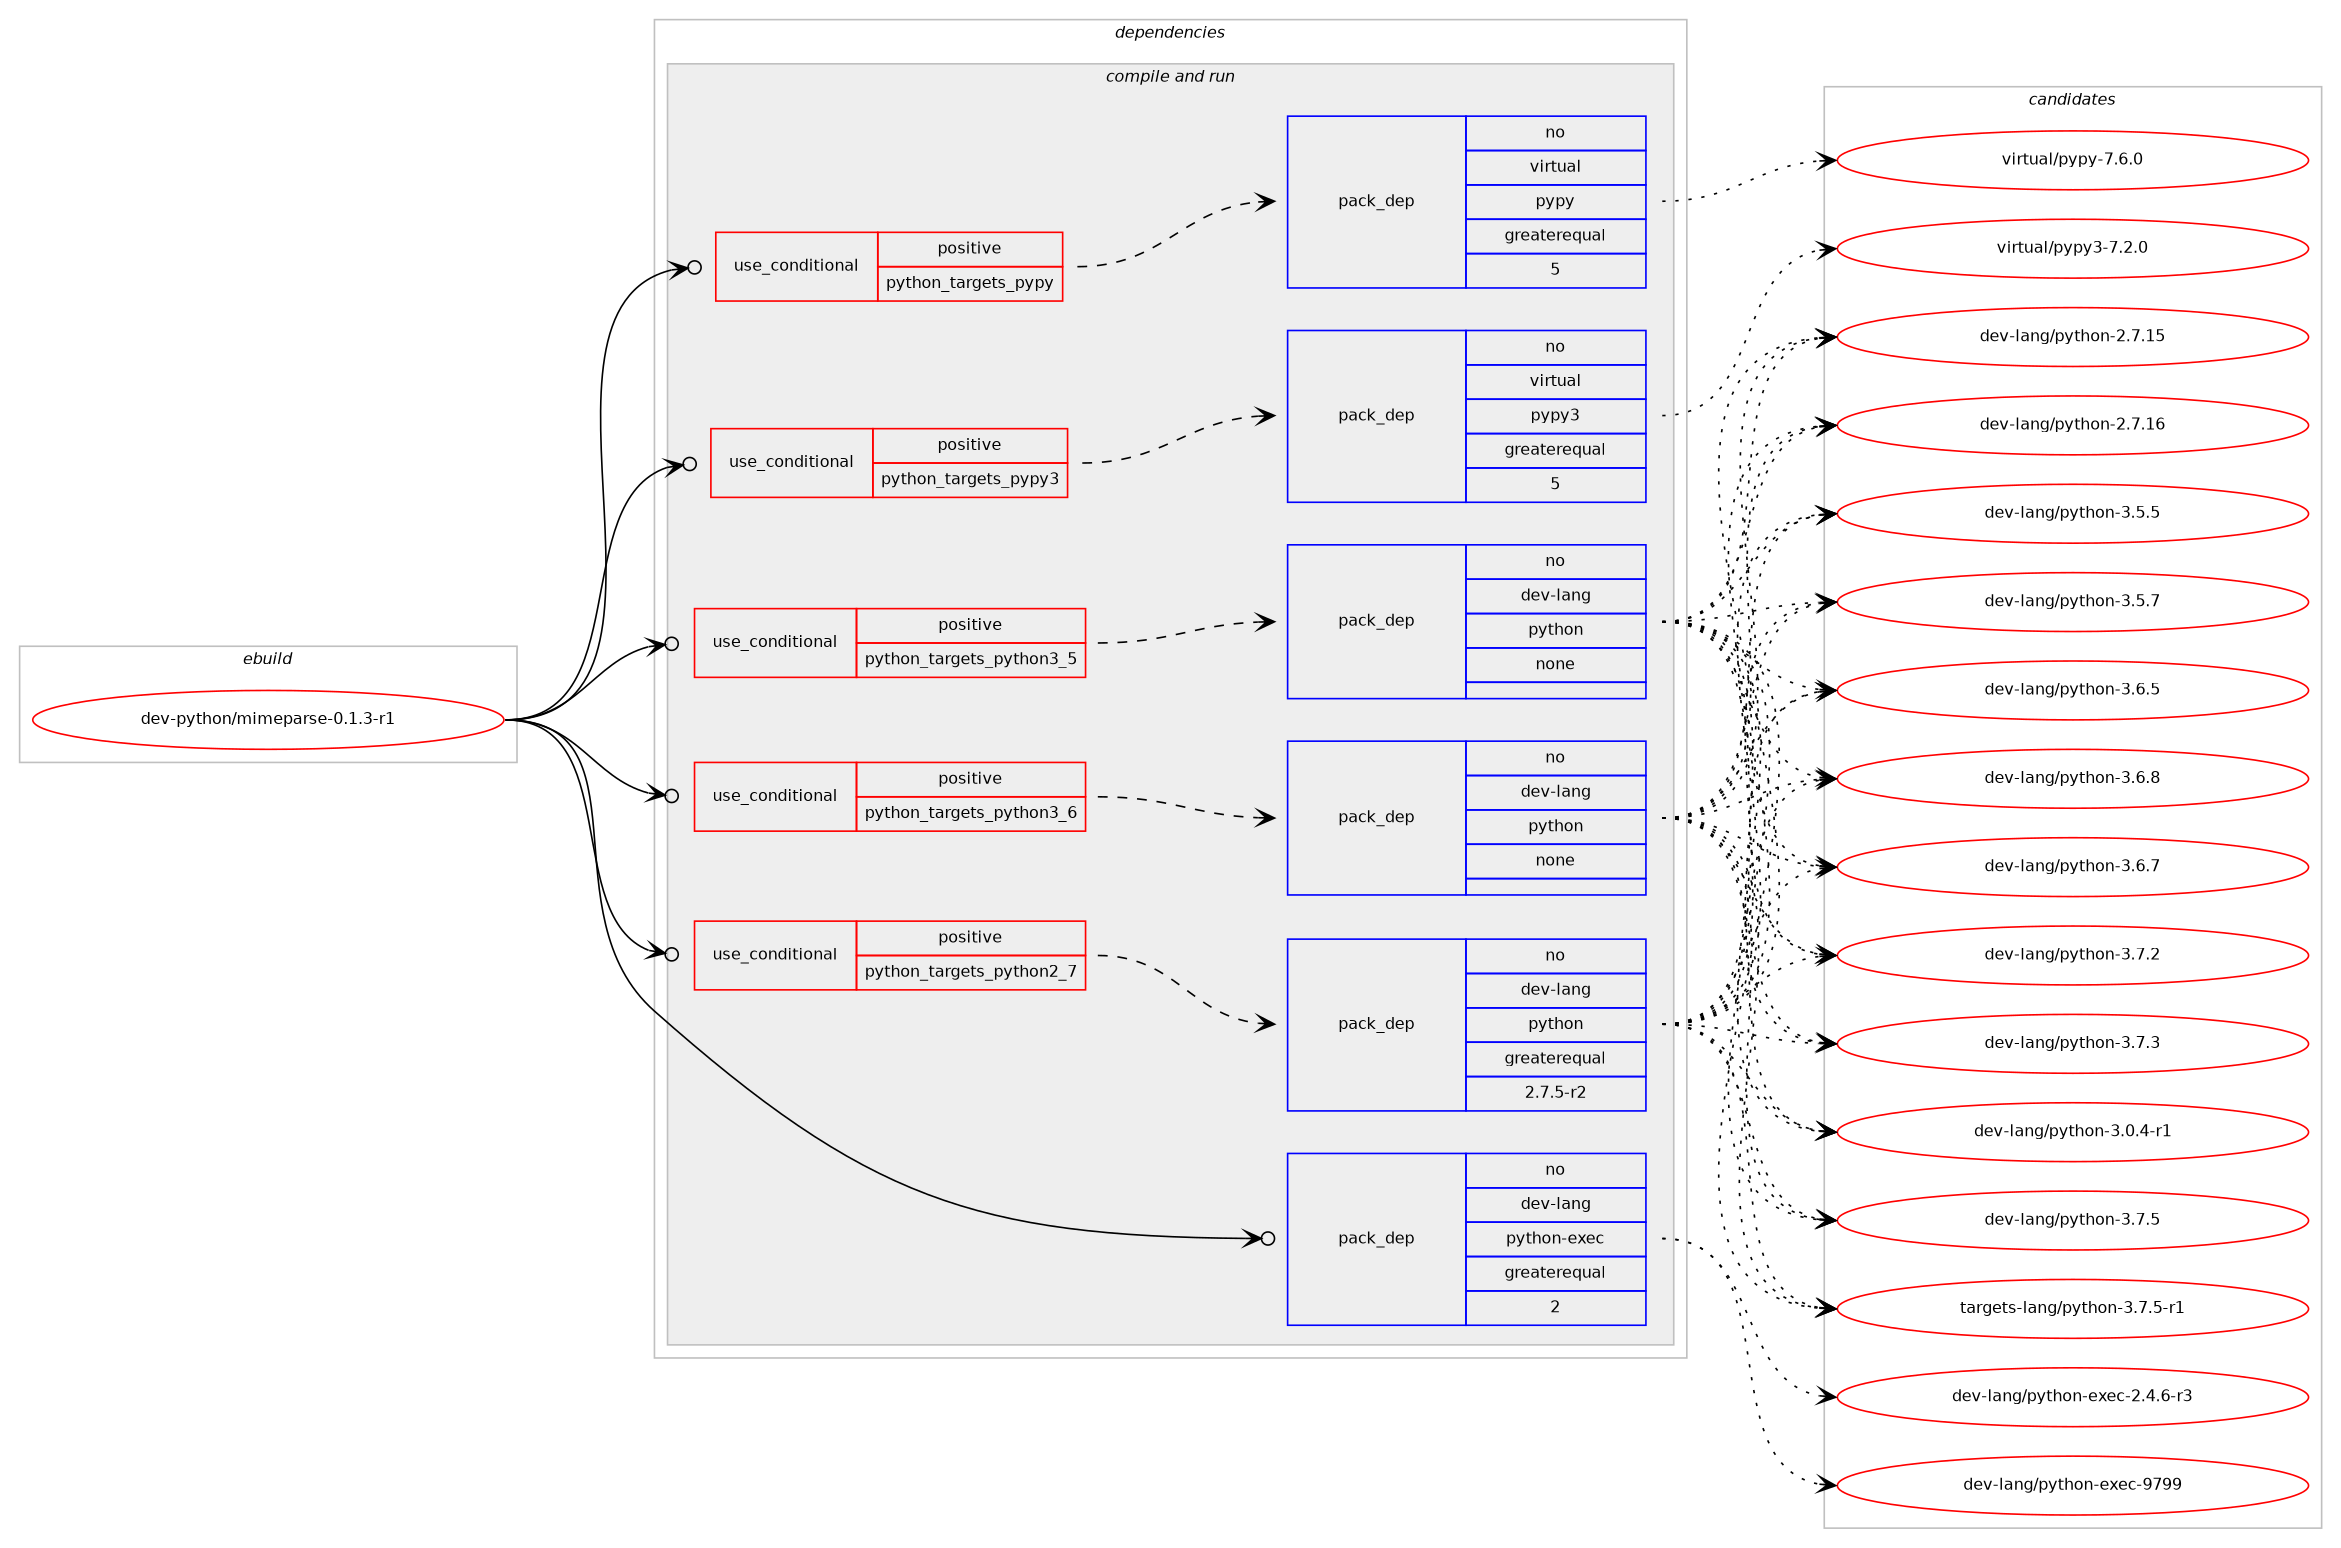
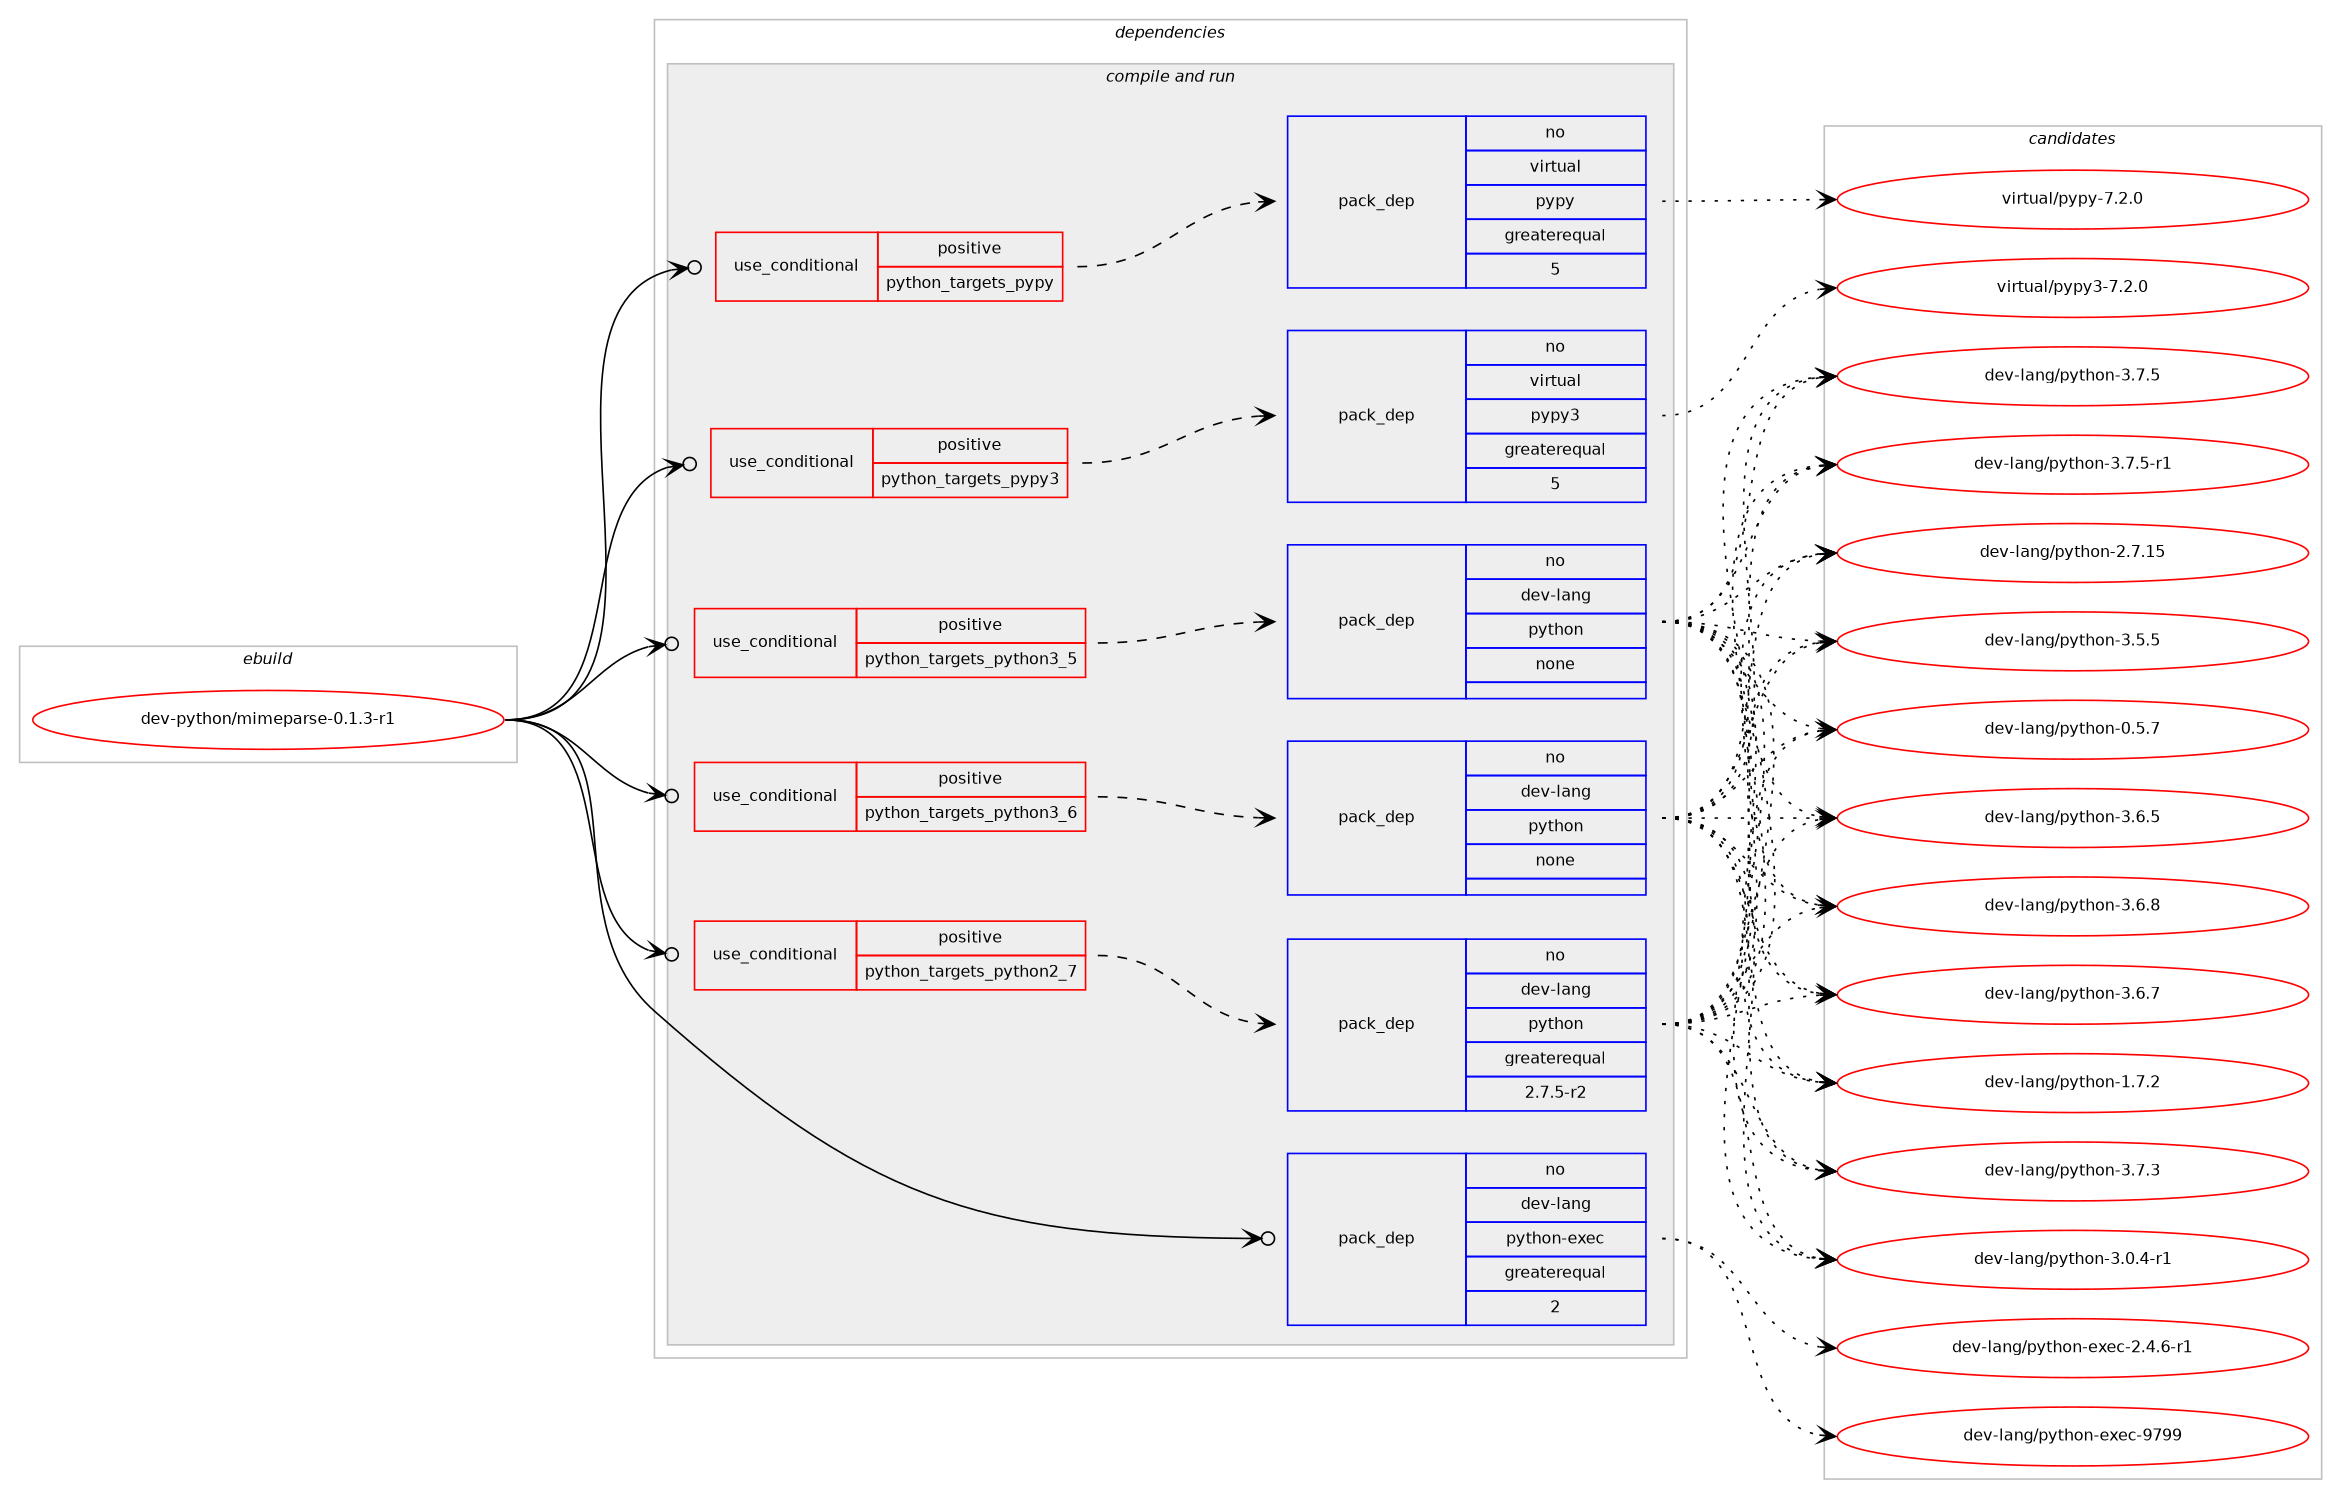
node "virtual/pypy-7.6.0": label "virtual/pypy-7.6.0" -> "virtual/pypy-7.2.0"
node "dev-lang/python-2.7.16": removed
node "dev-lang/python-3.5.7": label "dev-lang/python-3.5.7" -> "dev-lang/python-0.5.7"
node "dev-lang/python-3.7.2": label "dev-lang/python-3.7.2" -> "dev-lang/python-1.7.2"
node "targets-lang/python-3.7.5-r1": label "targets-lang/python-3.7.5-r1" -> "dev-lang/python-3.7.5-r1"
node "dev-lang/python-exec-2.4.6-r3": label "dev-lang/python-exec-2.4.6-r3" -> "dev-lang/python-exec-2.4.6-r1"
